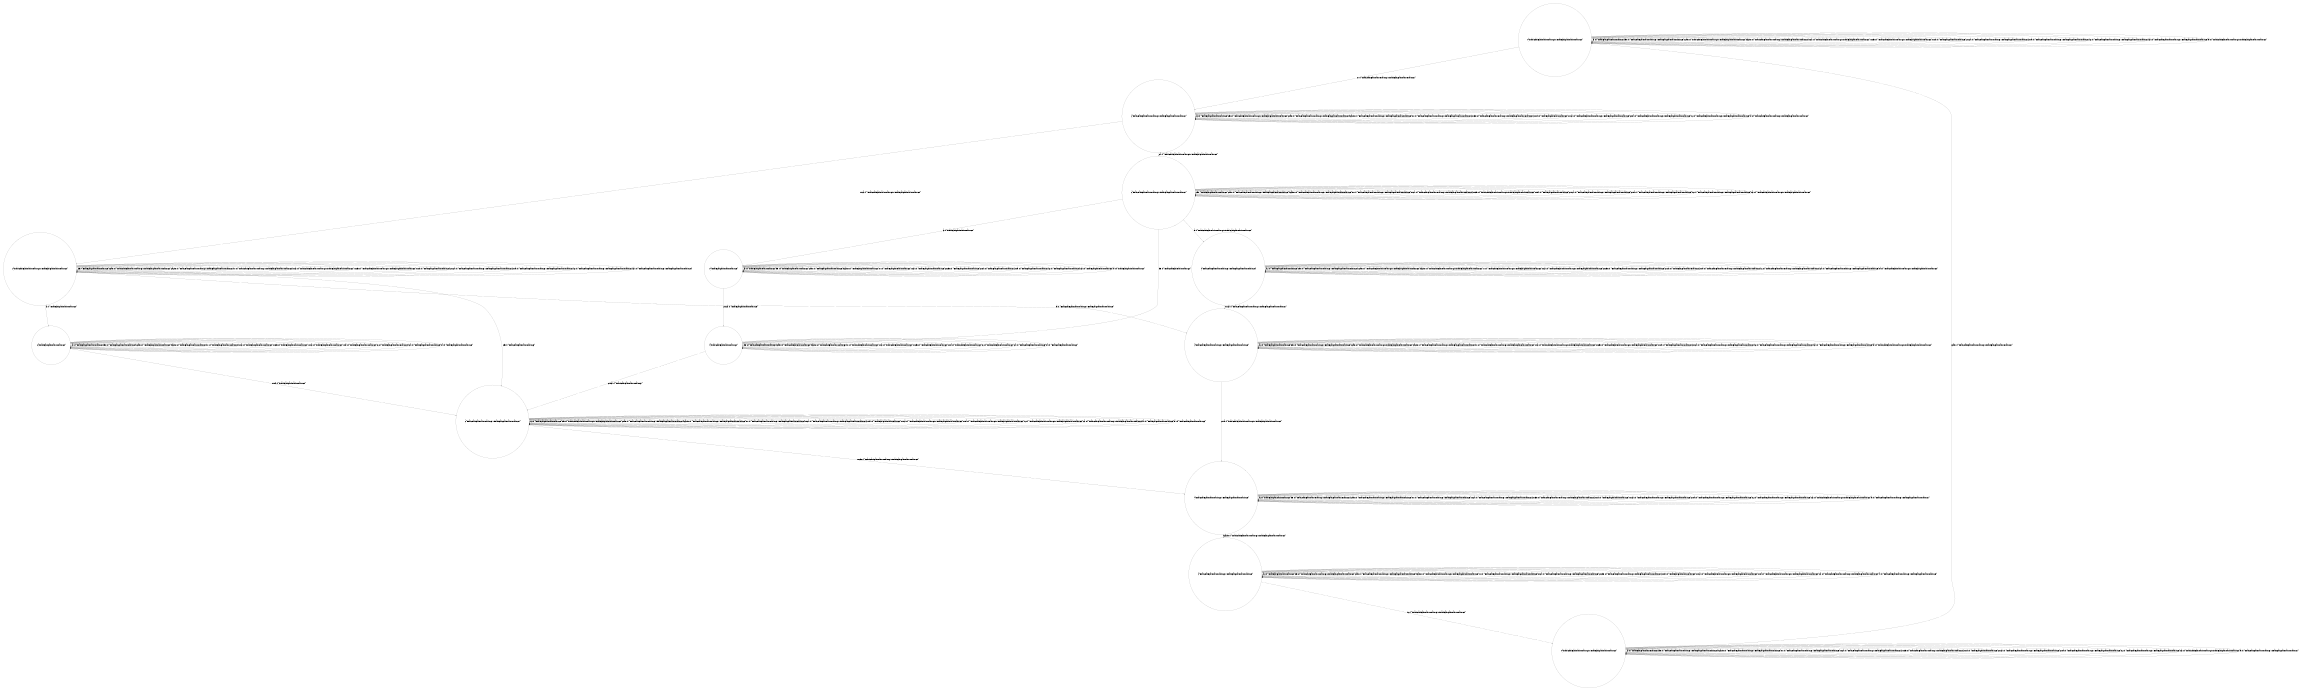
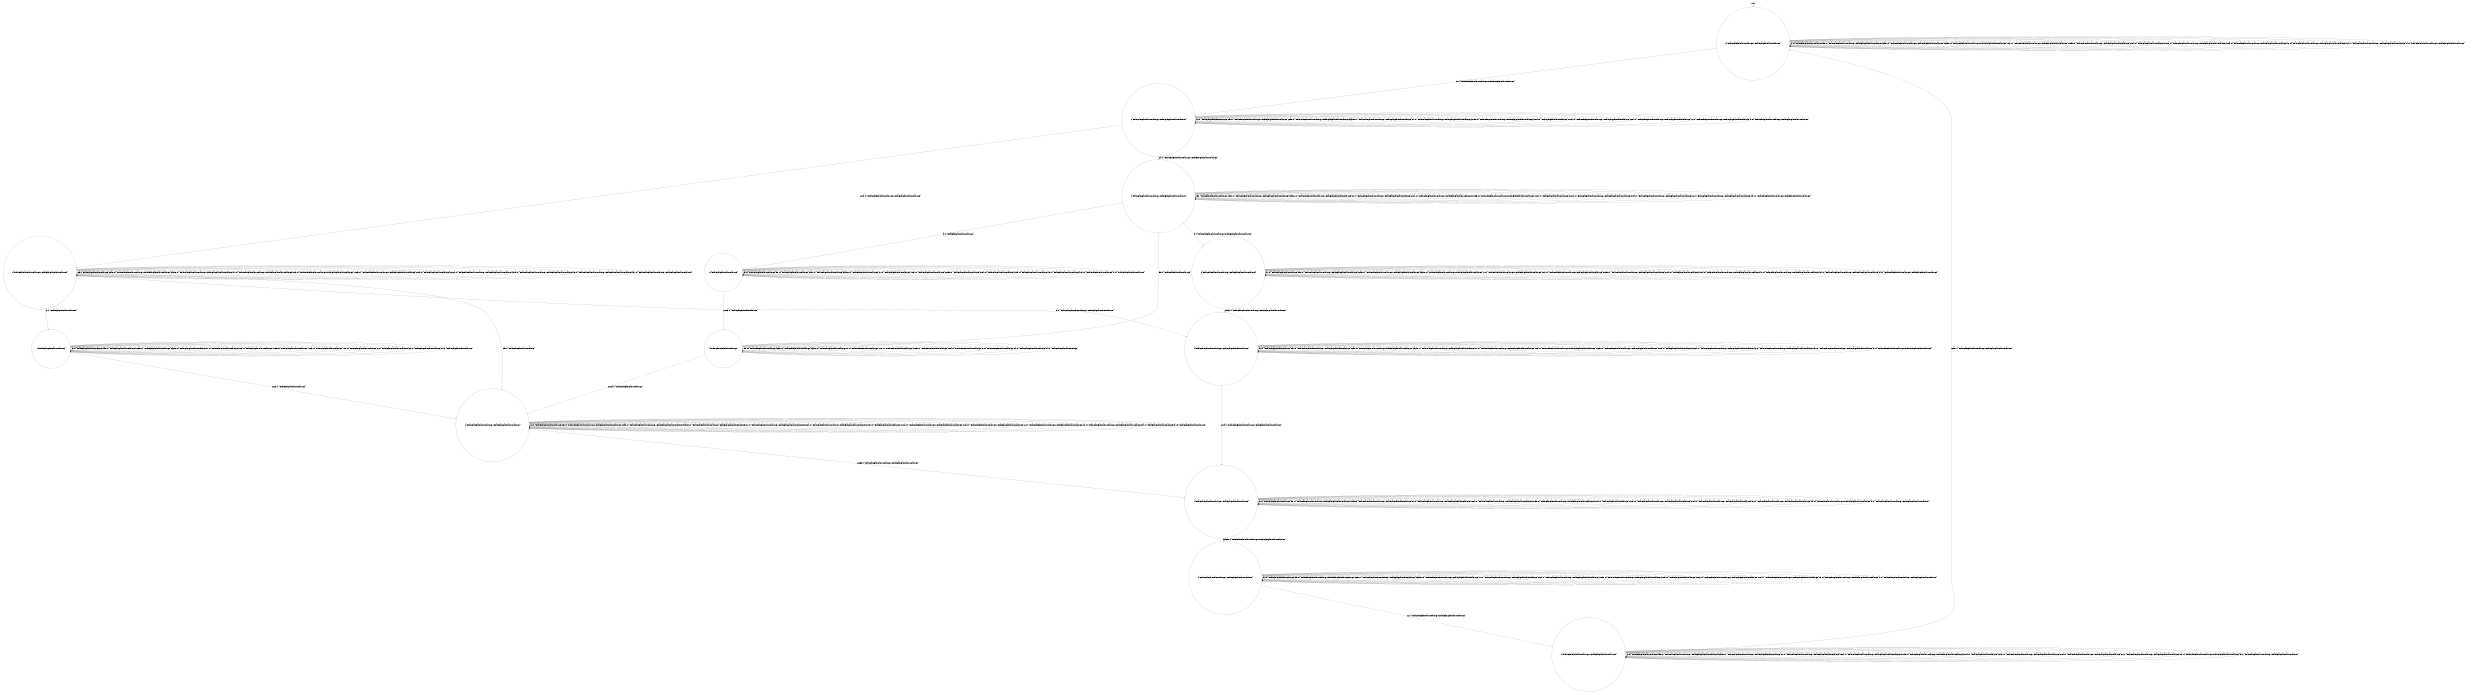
node "__start0": added
